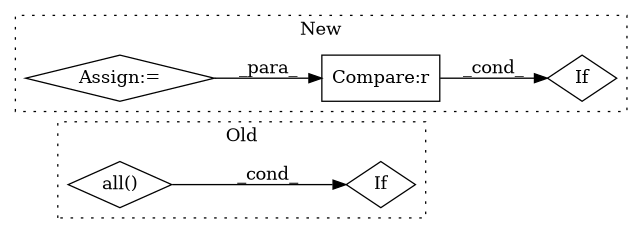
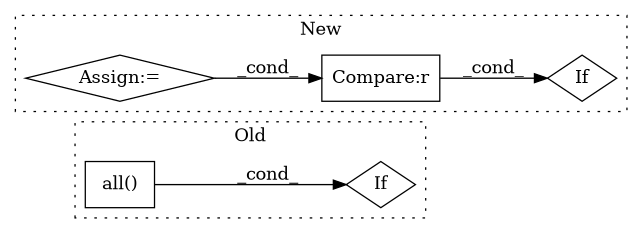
edge "Assign:=" -> "Compare:r": label "_para_" -> "_cond_"
node "all()": shape diamond -> box
